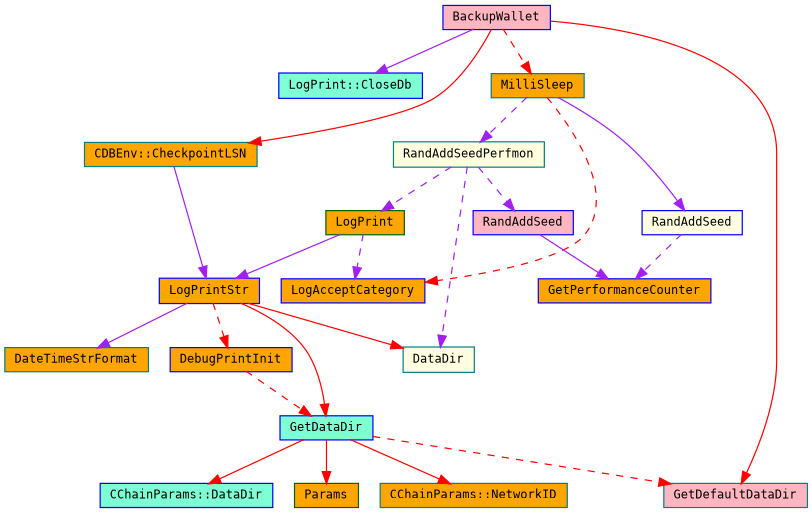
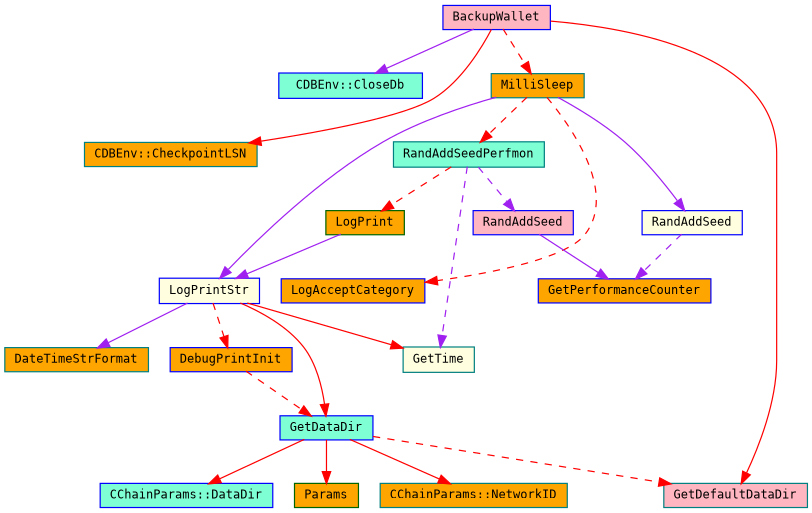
node "LogPrint::CloseDb": label "LogPrint::CloseDb" -> "CDBEnv::CloseDb"
edge "MilliSleep" -> "RandAddSeedPerfmon": color purple -> red
node "RandAddSeedPerfmon": fillcolor lightyellow -> aquamarine
edge "RandAddSeedPerfmon" -> "LogPrint": color purple -> red
edge "CDBEnv::CheckpointLSN" -> "LogPrintStr": now "MilliSleep" -> "LogPrintStr"
edge "LogPrint" -> "LogAcceptCategory": removed
node "LogPrintStr": fillcolor orange -> lightyellow
node "DataDir": label "DataDir" -> "GetTime"
